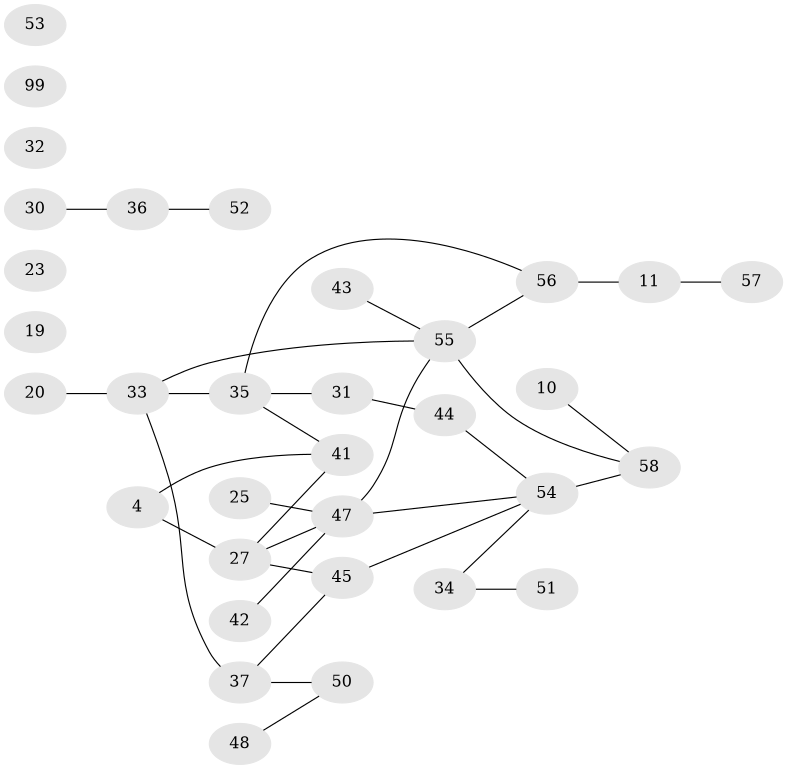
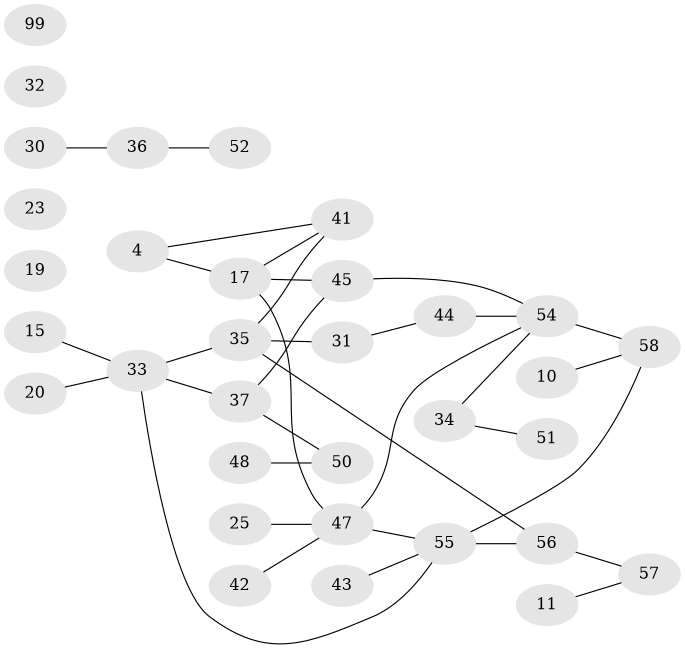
node "53": removed
edge "56" -- "11": now "56" -- "57"
node "15": added
node "27": label "27" -> "17"
